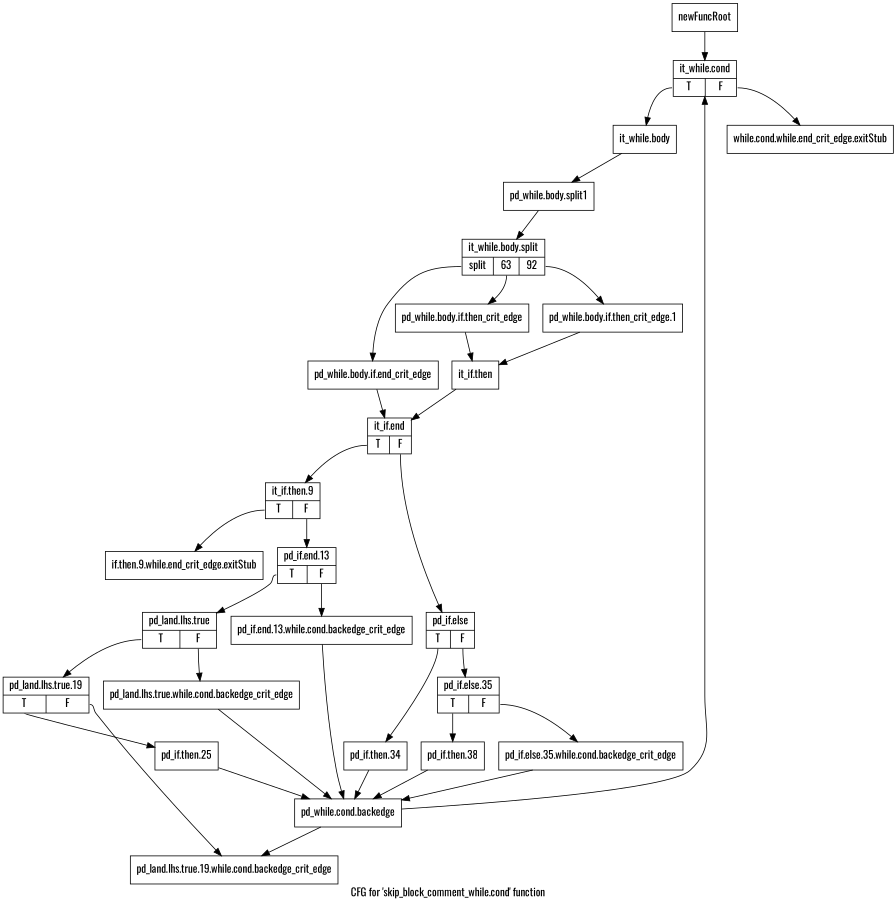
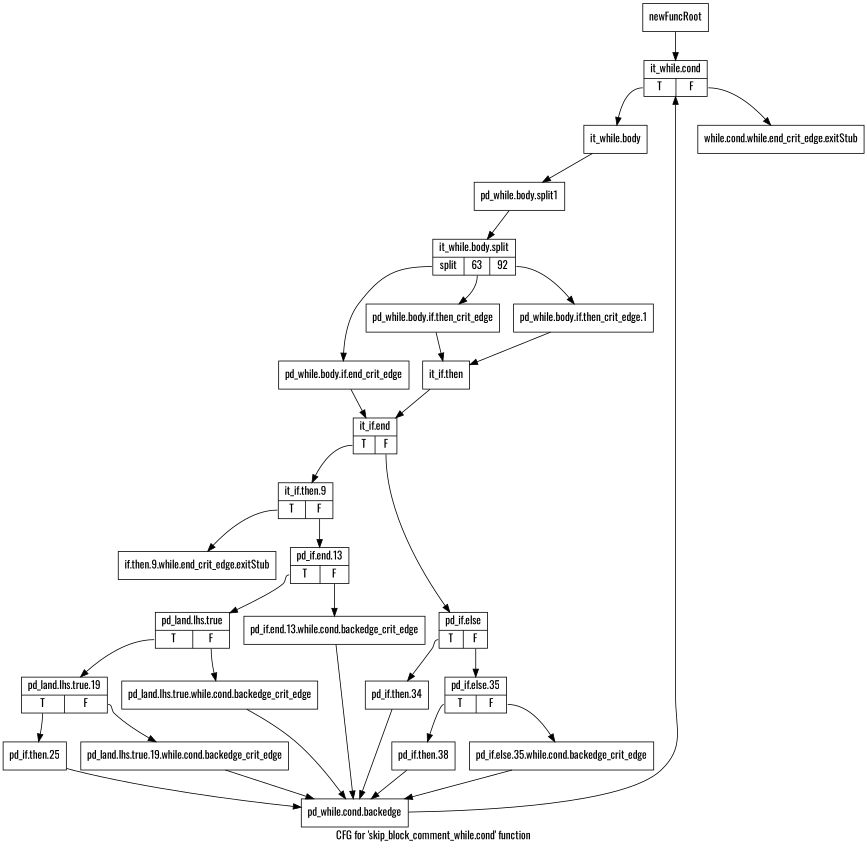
edge "pd_while.cond.backedge" -> "pd_land.lhs.true.19.while.cond.backedge_crit_edge": reversed
